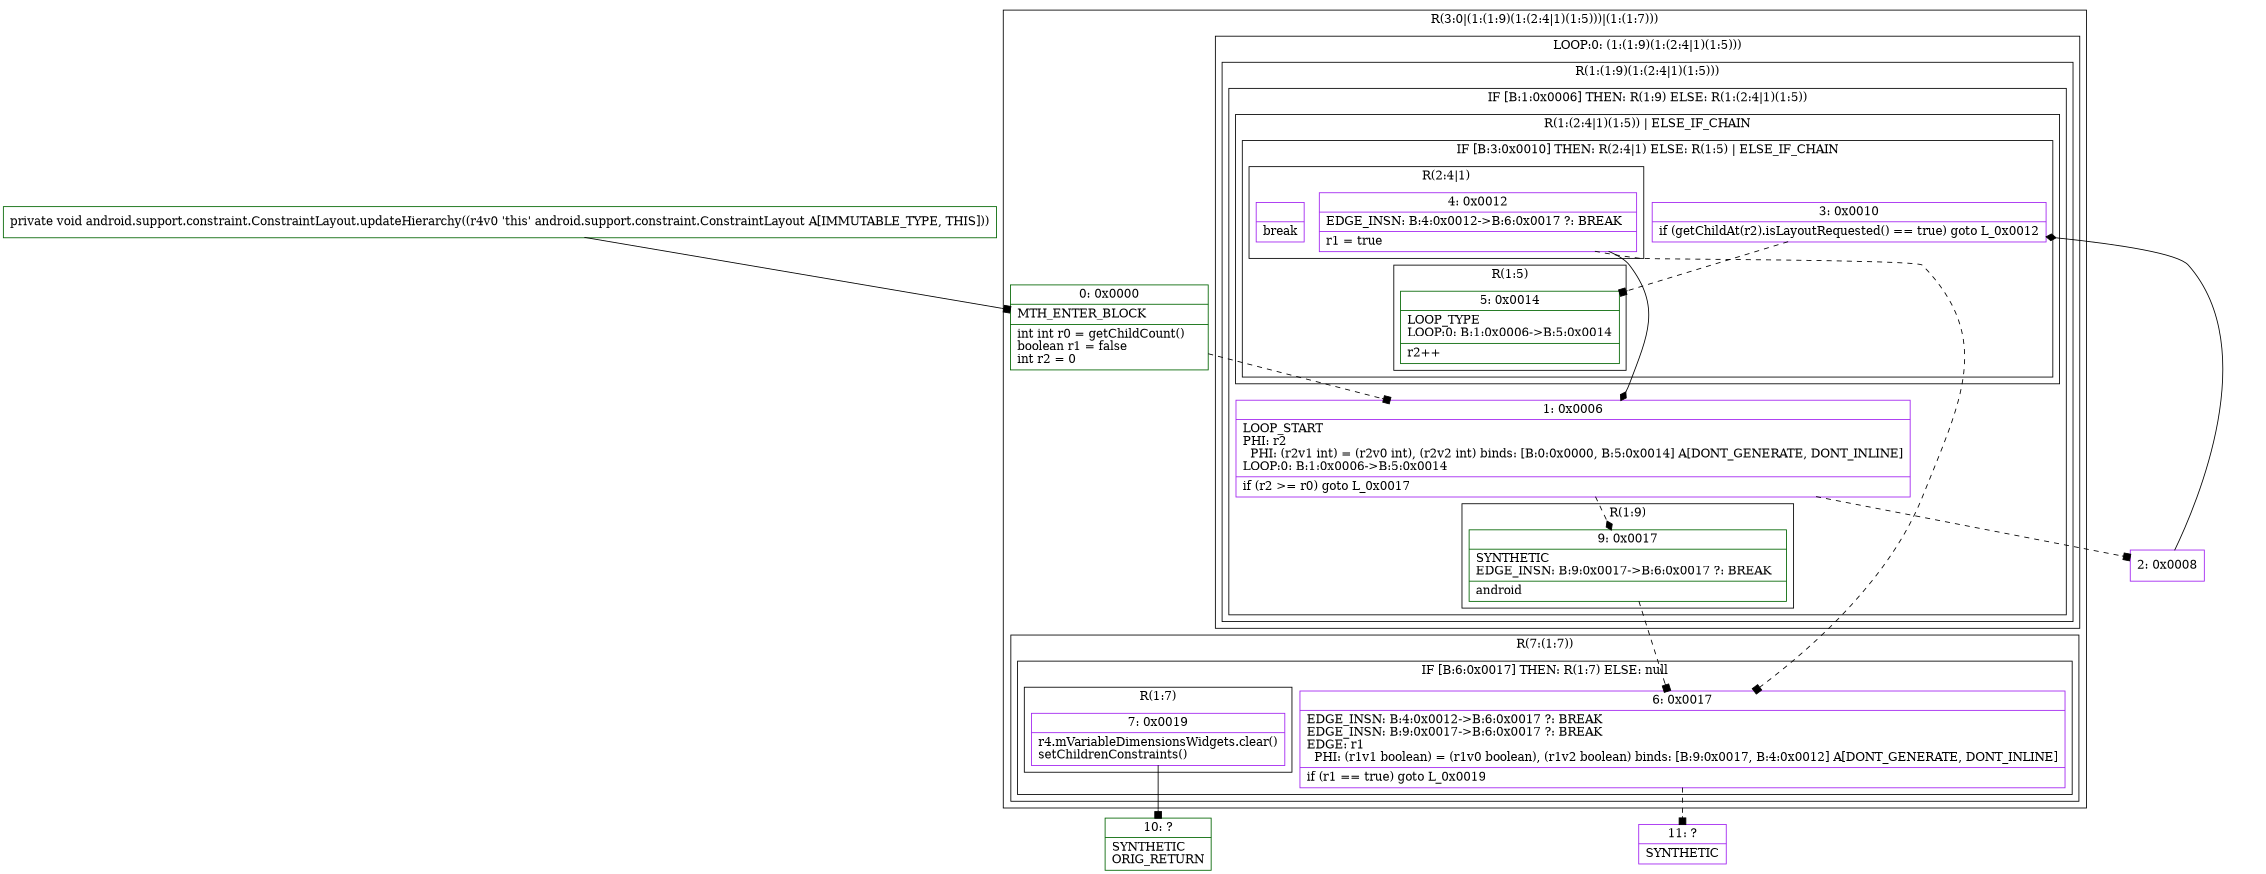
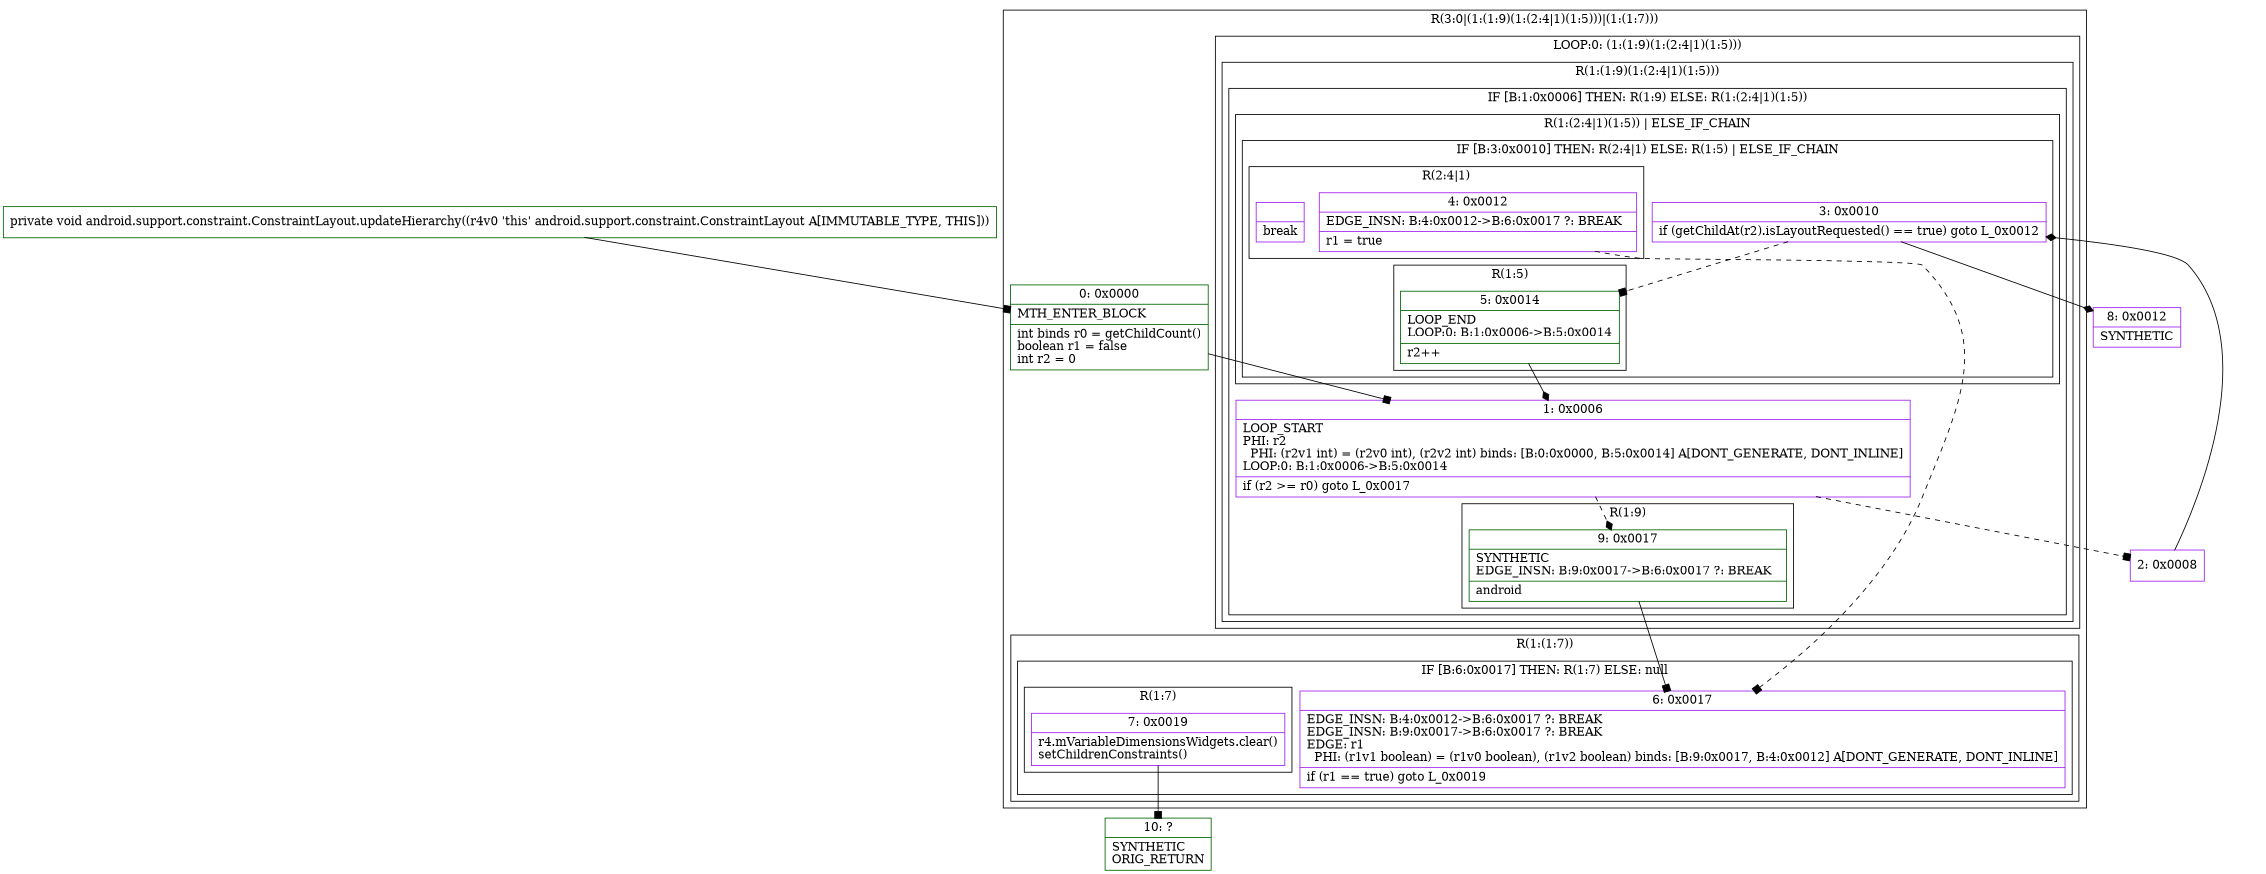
edge "4: 0x0012" -> "1: 0x0006": now "5: 0x0014" -> "1: 0x0006"
node "5: 0x0014": text "LOOP_TYPE" -> "LOOP_END"
node "8: 0x0012": added
node "0: 0x0000": text "int int r0 = getChildCount()" -> "int binds r0 = getChildCount()"
edge "0: 0x0000" -> "1: 0x0006": style dashed -> solid
edge "9: 0x0017" -> "6: 0x0017": style dashed -> solid
cluster "R(7:(1:7))": label "R(7:(1:7))" -> "R(1:(1:7))"
node "11: ?": removed
